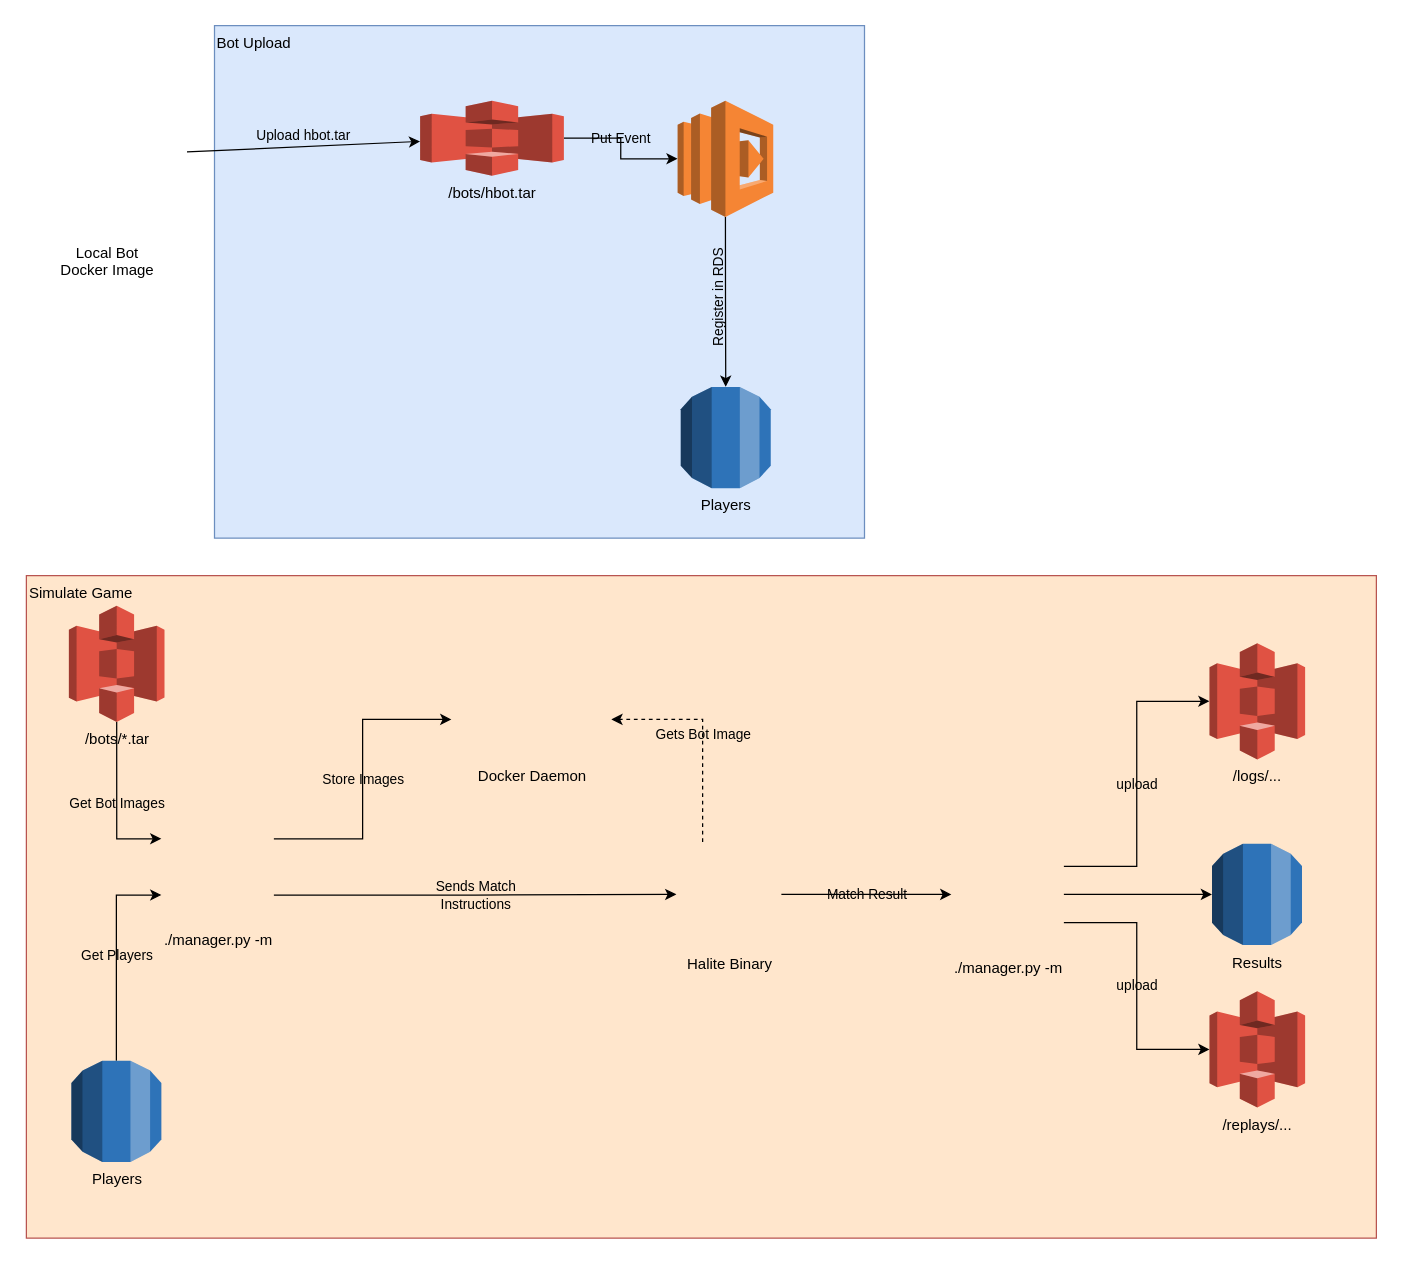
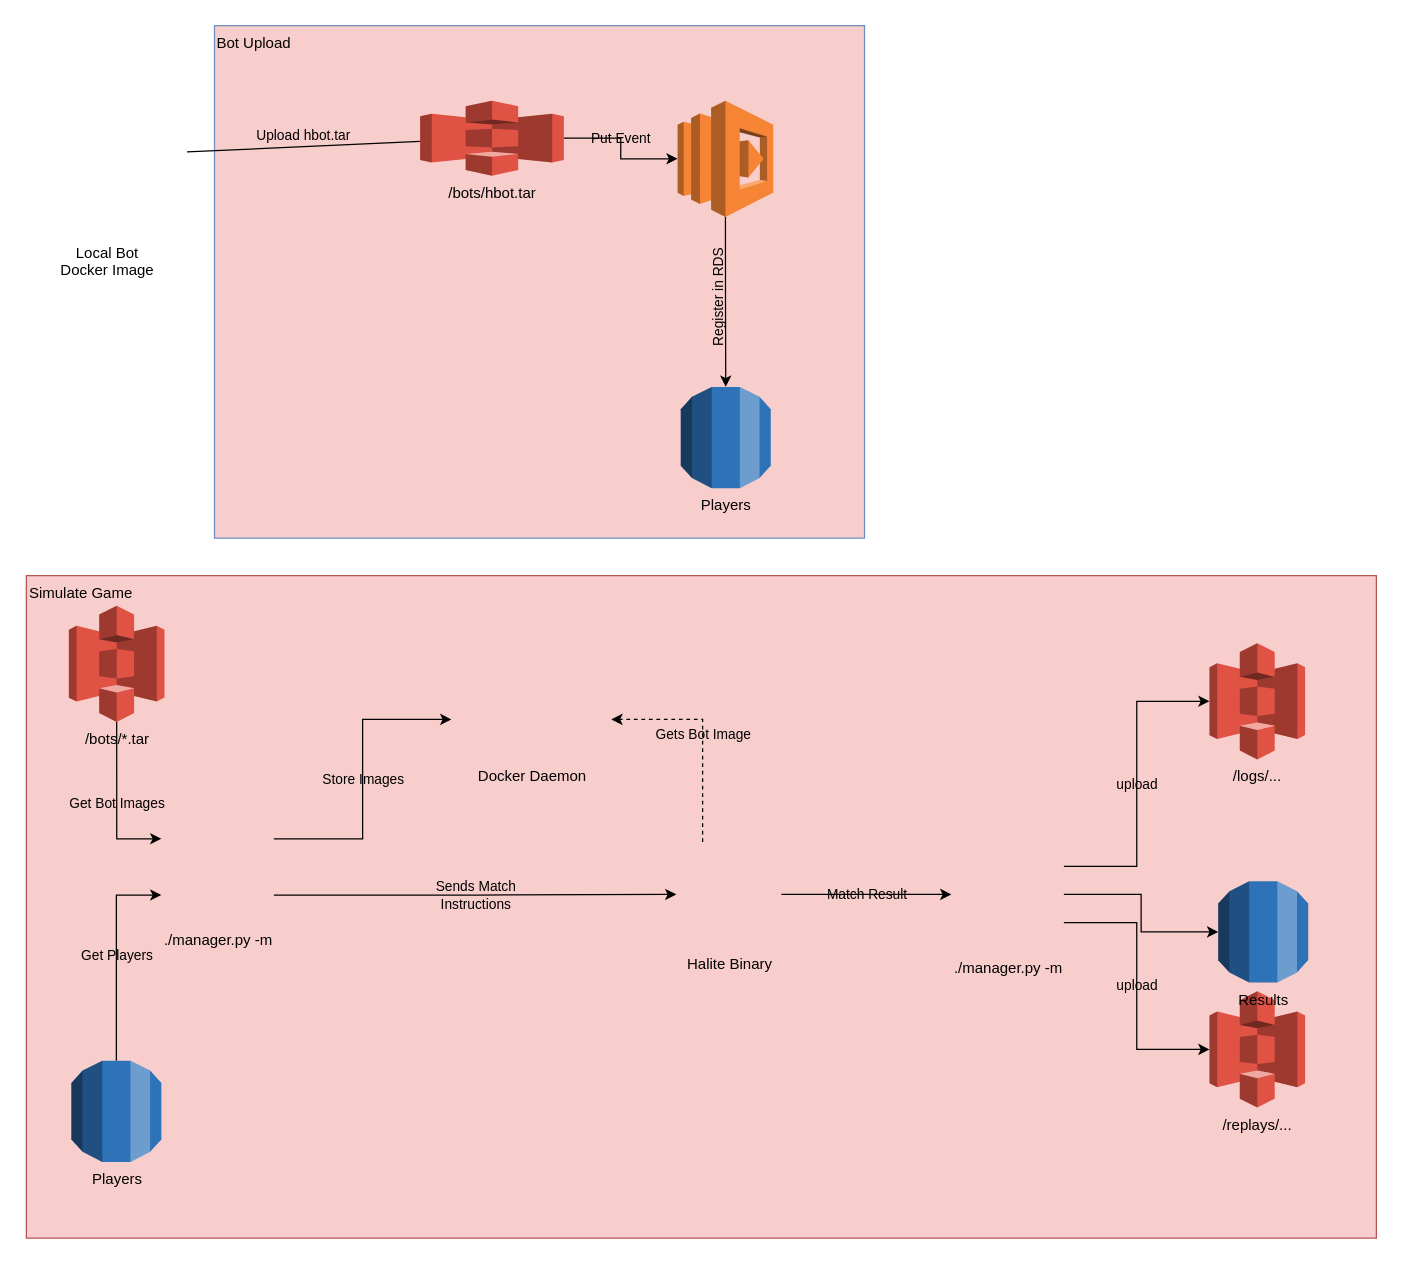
edge "Local Bot Docker Image" -> "/bots/hbot.tar": arrowhead classic -> none
node "Bot Upload": fillcolor #dae8fc -> #f8cecc
node "Simulate Game": fillcolor #ffe6cc -> #f8cecc
node "Results": moved (1257, 894) -> (1263, 932)
